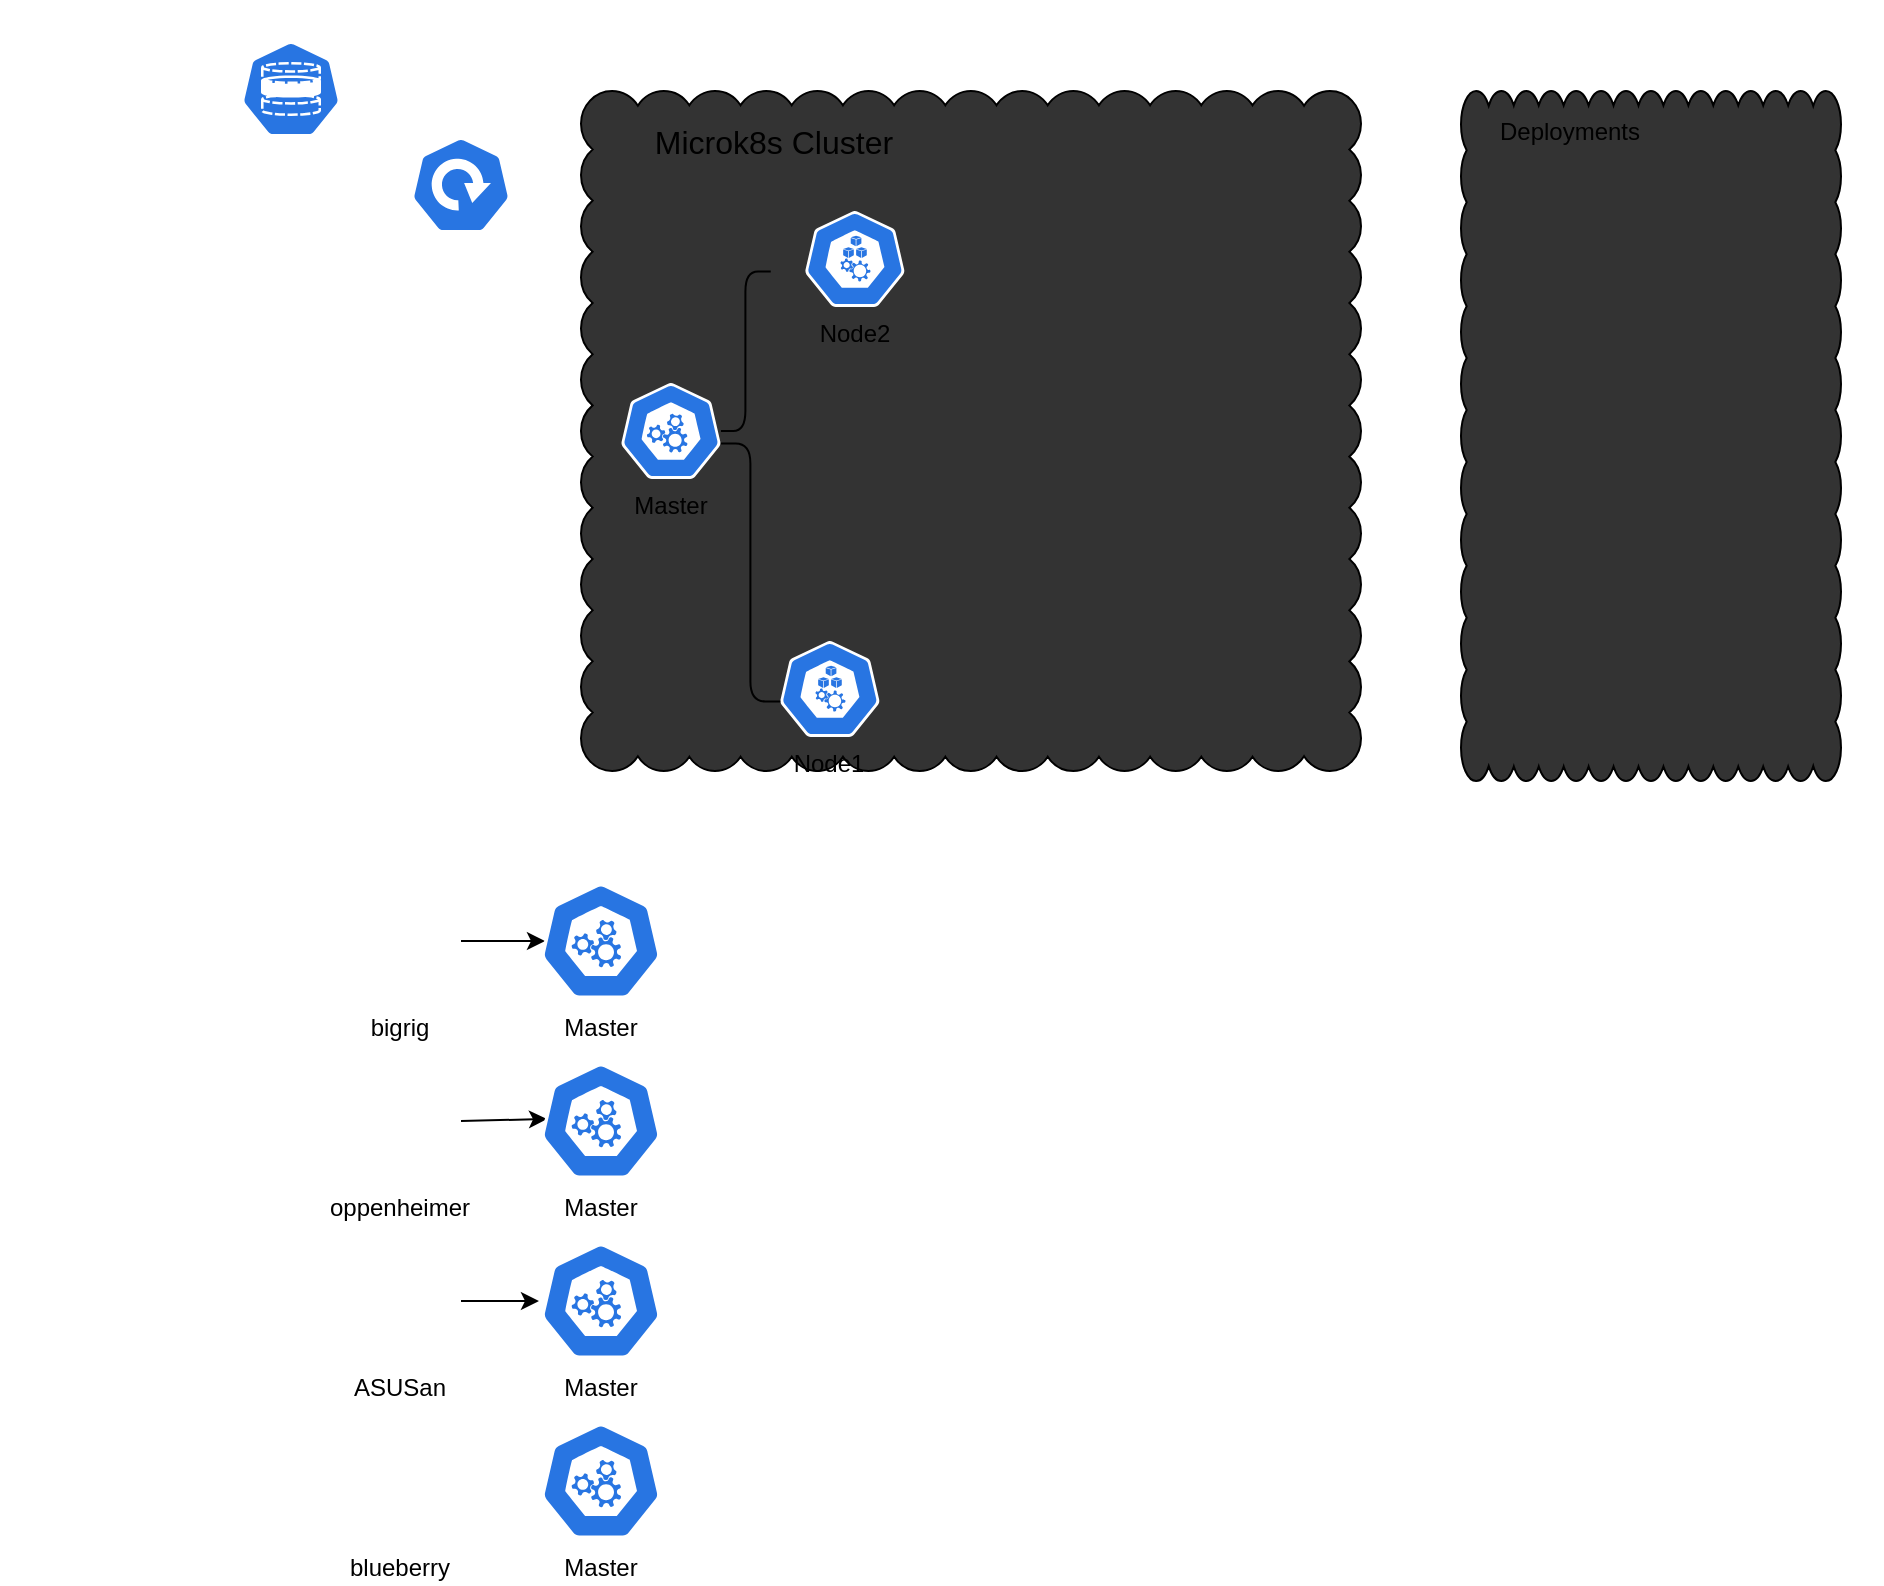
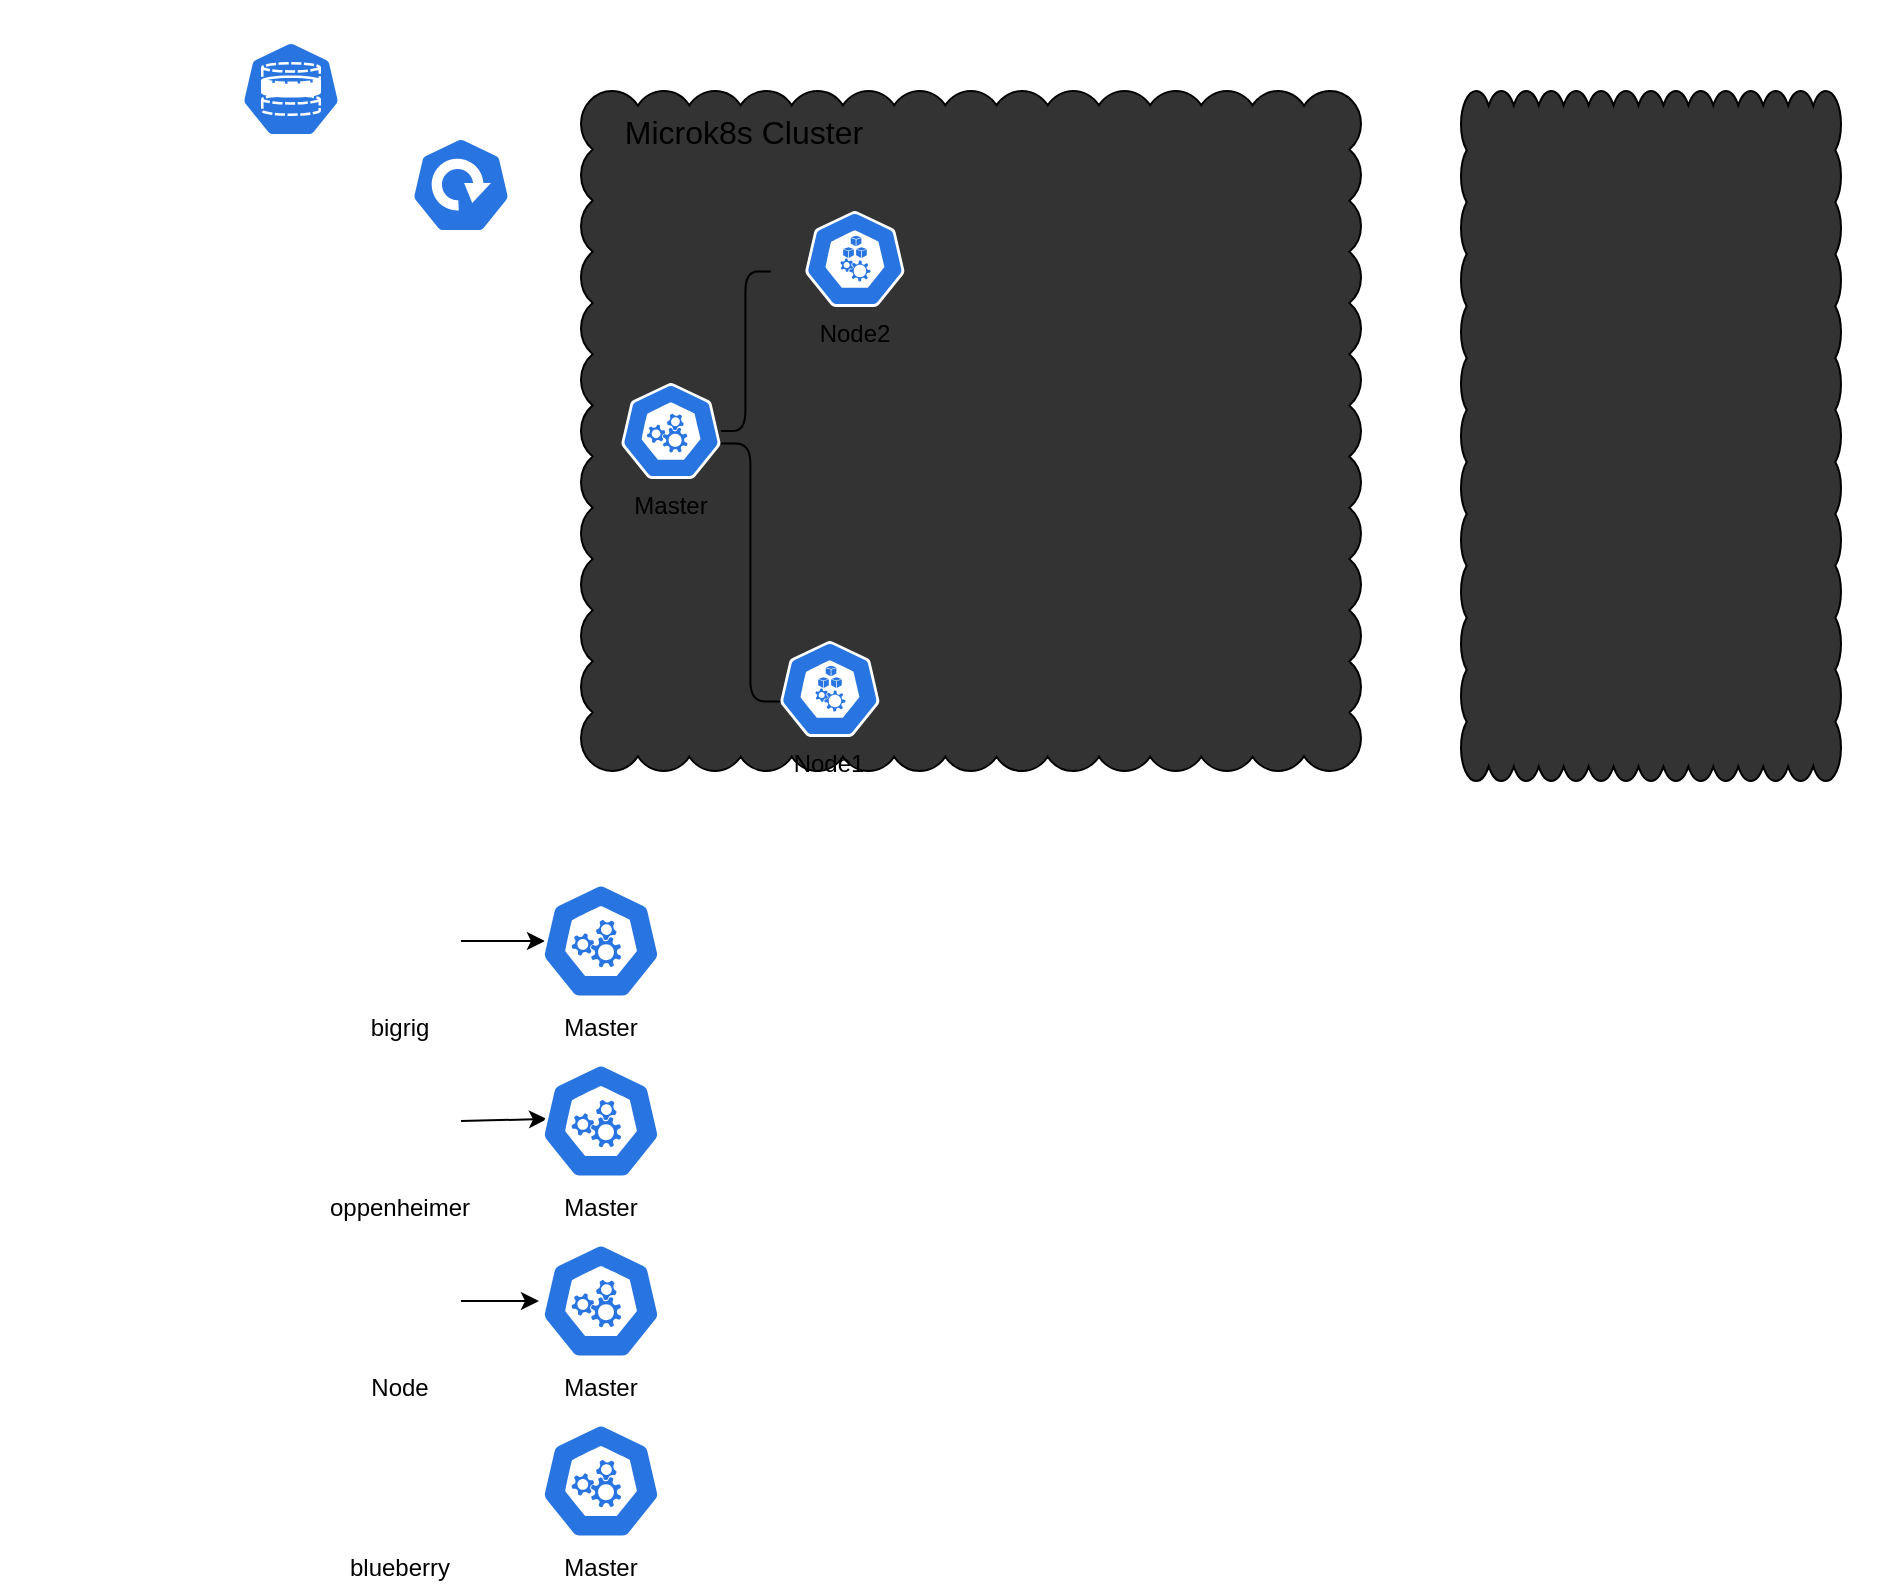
node "Deployments": removed
node "Microk8s Cluster": moved (775, 144) -> (745, 134)
node "ASUSan": label "ASUSan" -> "Node"
